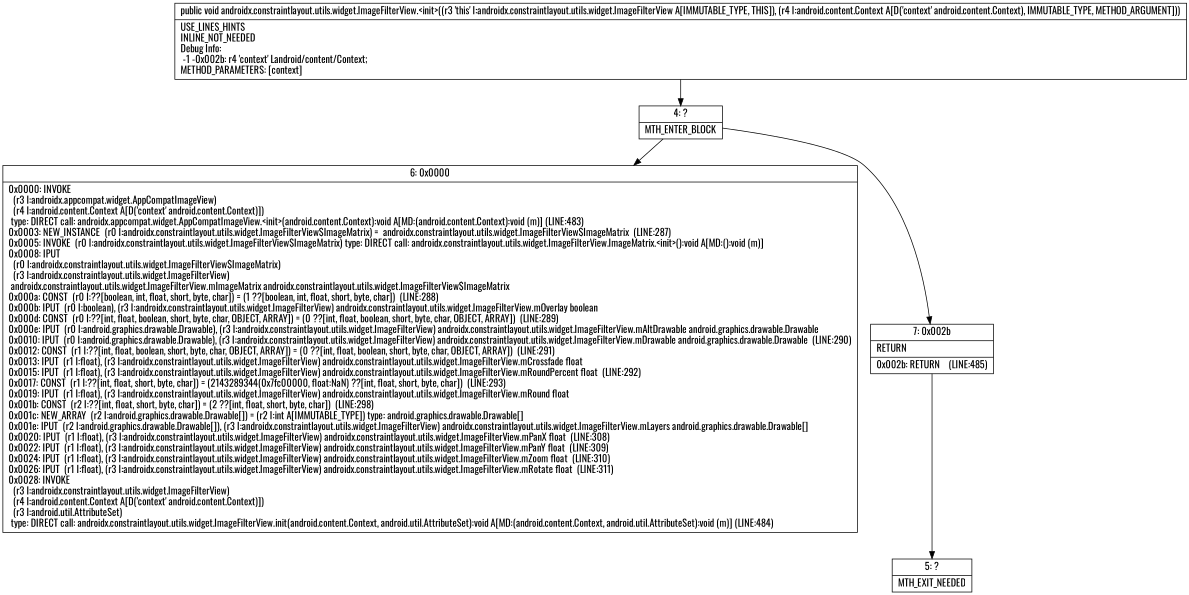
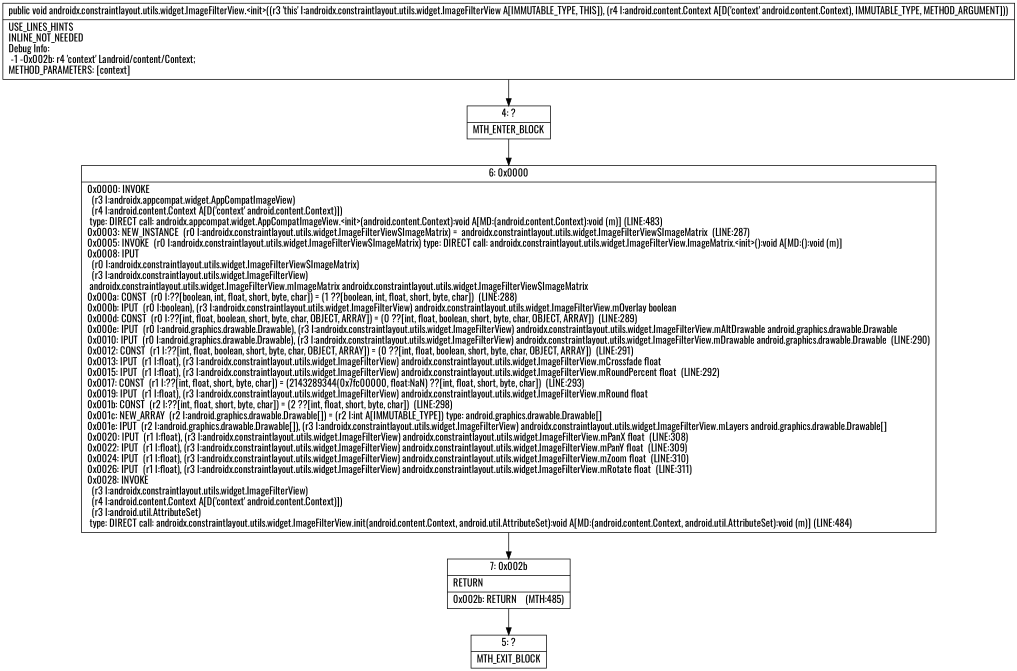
edge "4: ?" -> "7: 0x002b": now "6: 0x0000" -> "7: 0x002b"
node "7: 0x002b": text "0x002b: RETURN    (LINE:485)" -> "0x002b: RETURN    (MTH:485)"
node "5: ?": text "MTH_EXIT_NEEDED" -> "MTH_EXIT_BLOCK"
